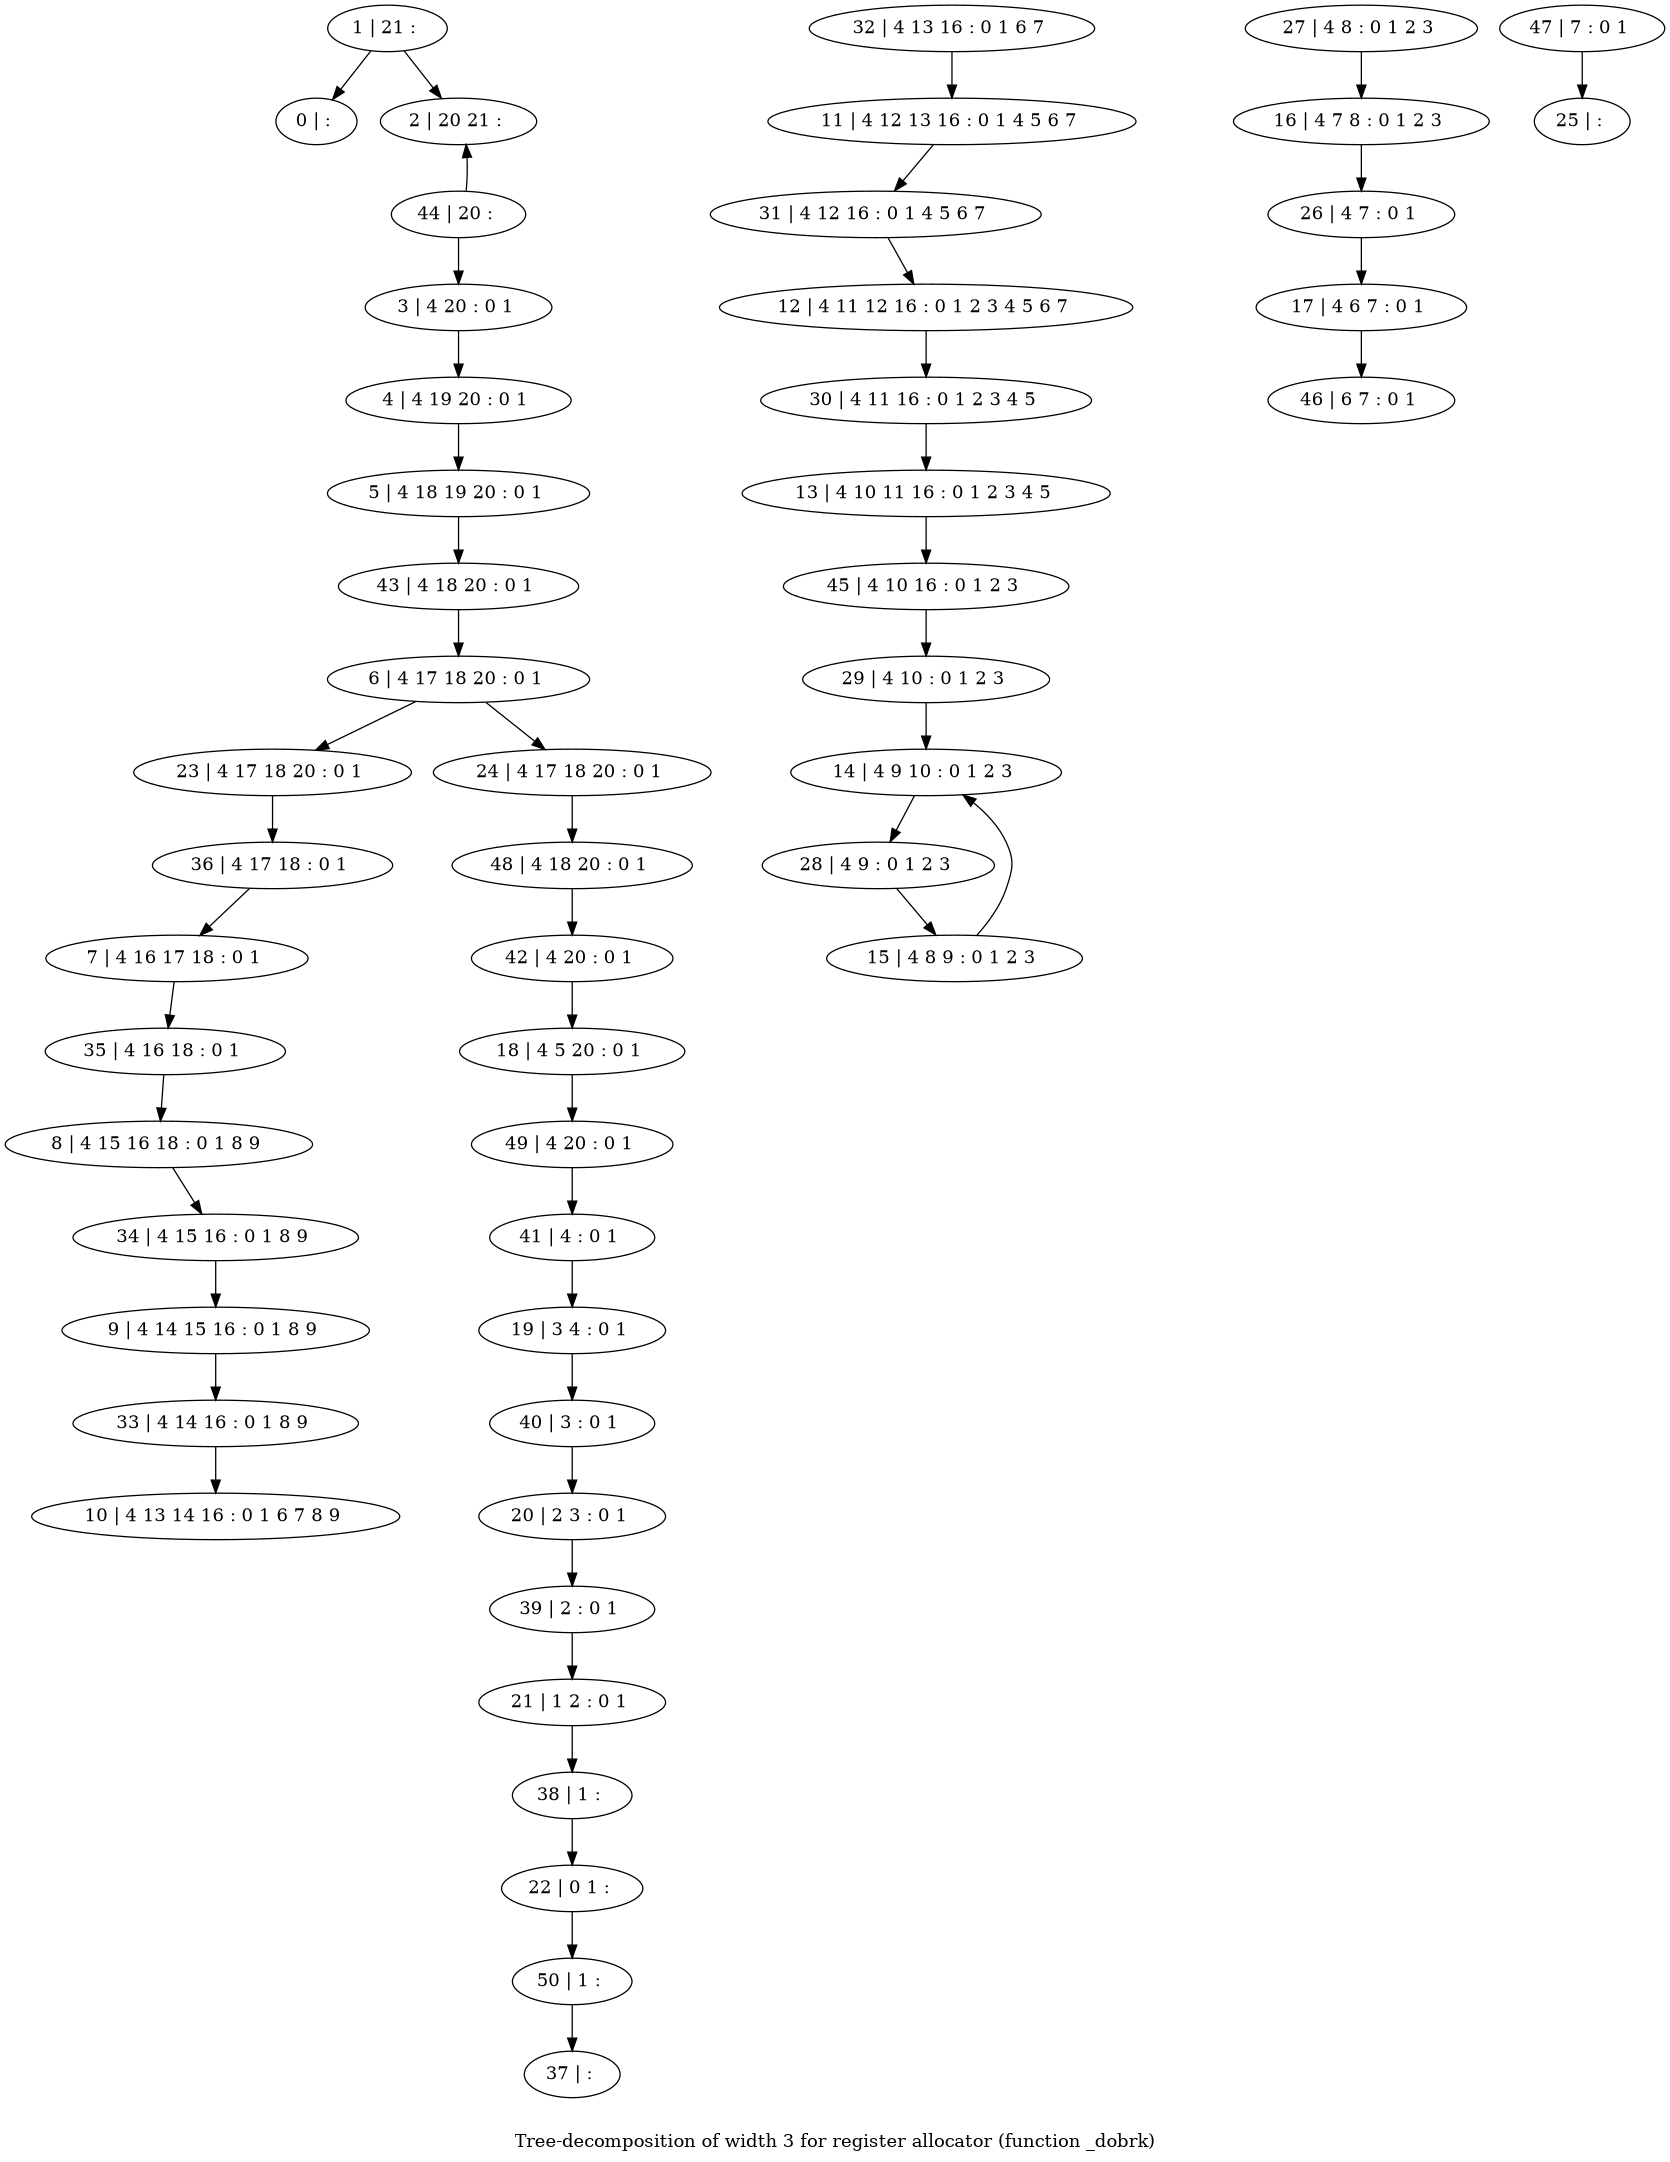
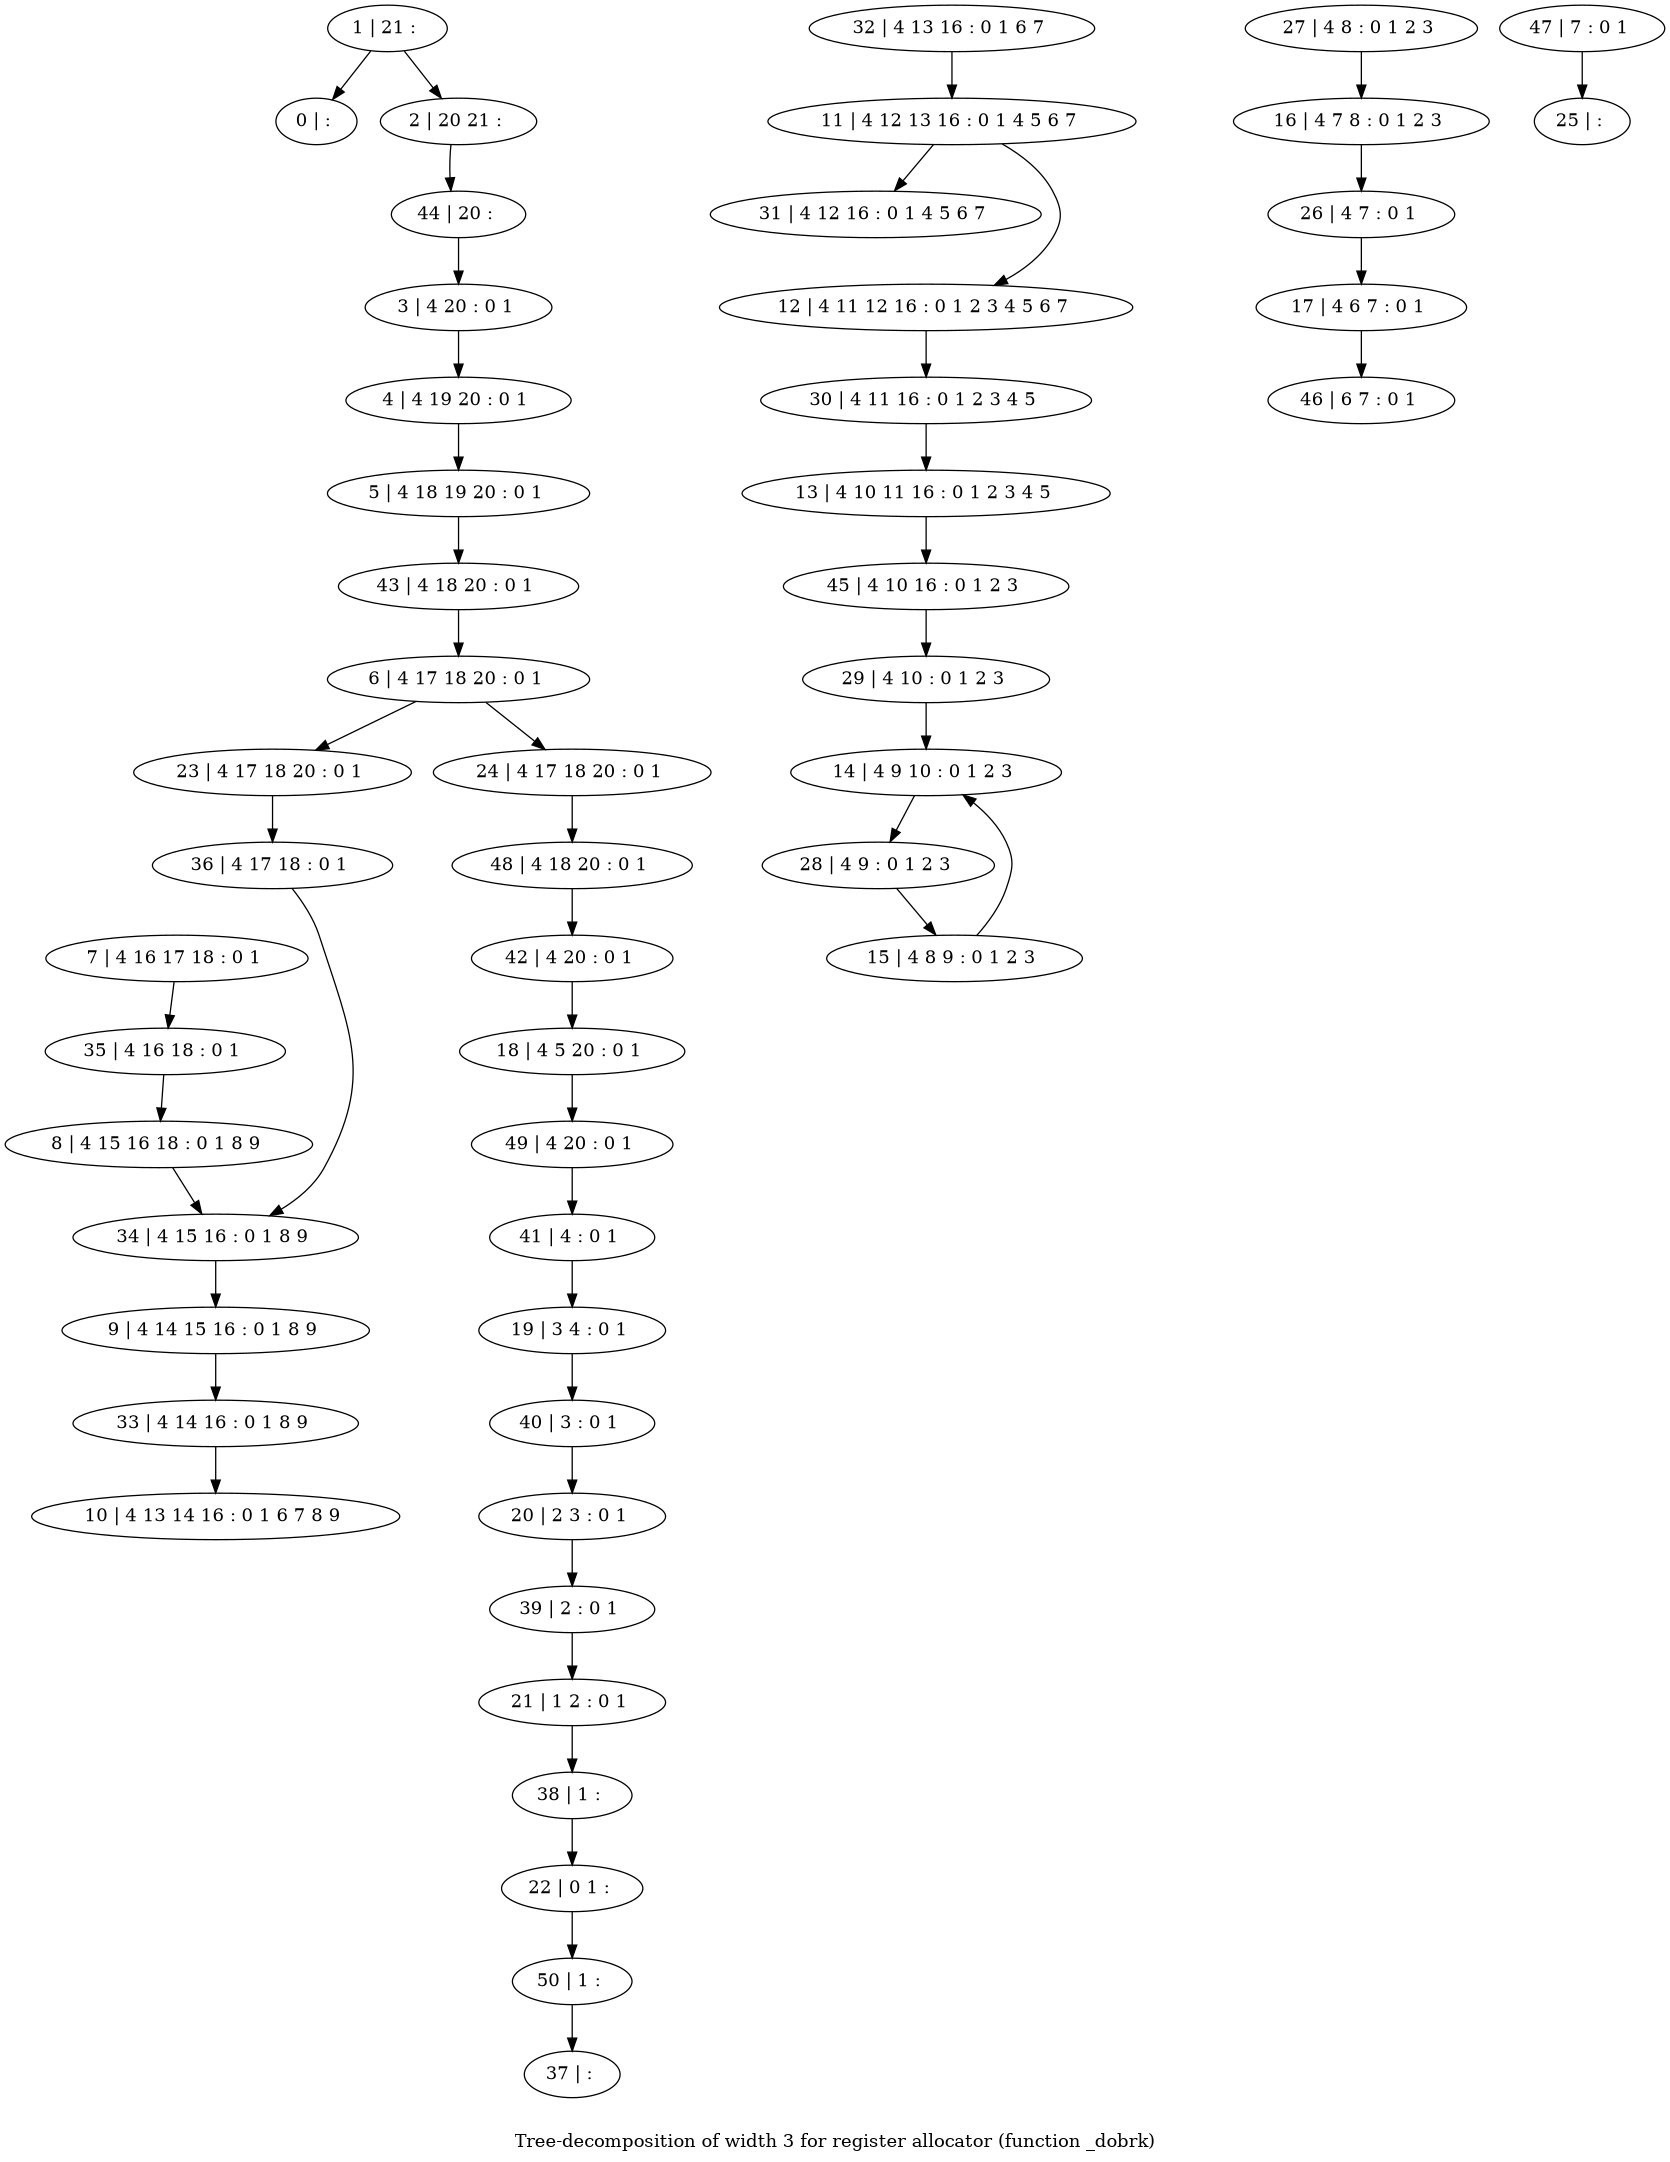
edge "44 | 20 :" -> "2 | 20 21 :": reversed
edge "31 | 4 12 16 : 0 1 4 5 6 7" -> "12 | 4 11 12 16 : 0 1 2 3 4 5 6 7": now "11 | 4 12 13 16 : 0 1 4 5 6 7" -> "12 | 4 11 12 16 : 0 1 2 3 4 5 6 7"
edge "36 | 4 17 18 : 0 1" -> "7 | 4 16 17 18 : 0 1": now "36 | 4 17 18 : 0 1" -> "34 | 4 15 16 : 0 1 8 9"
